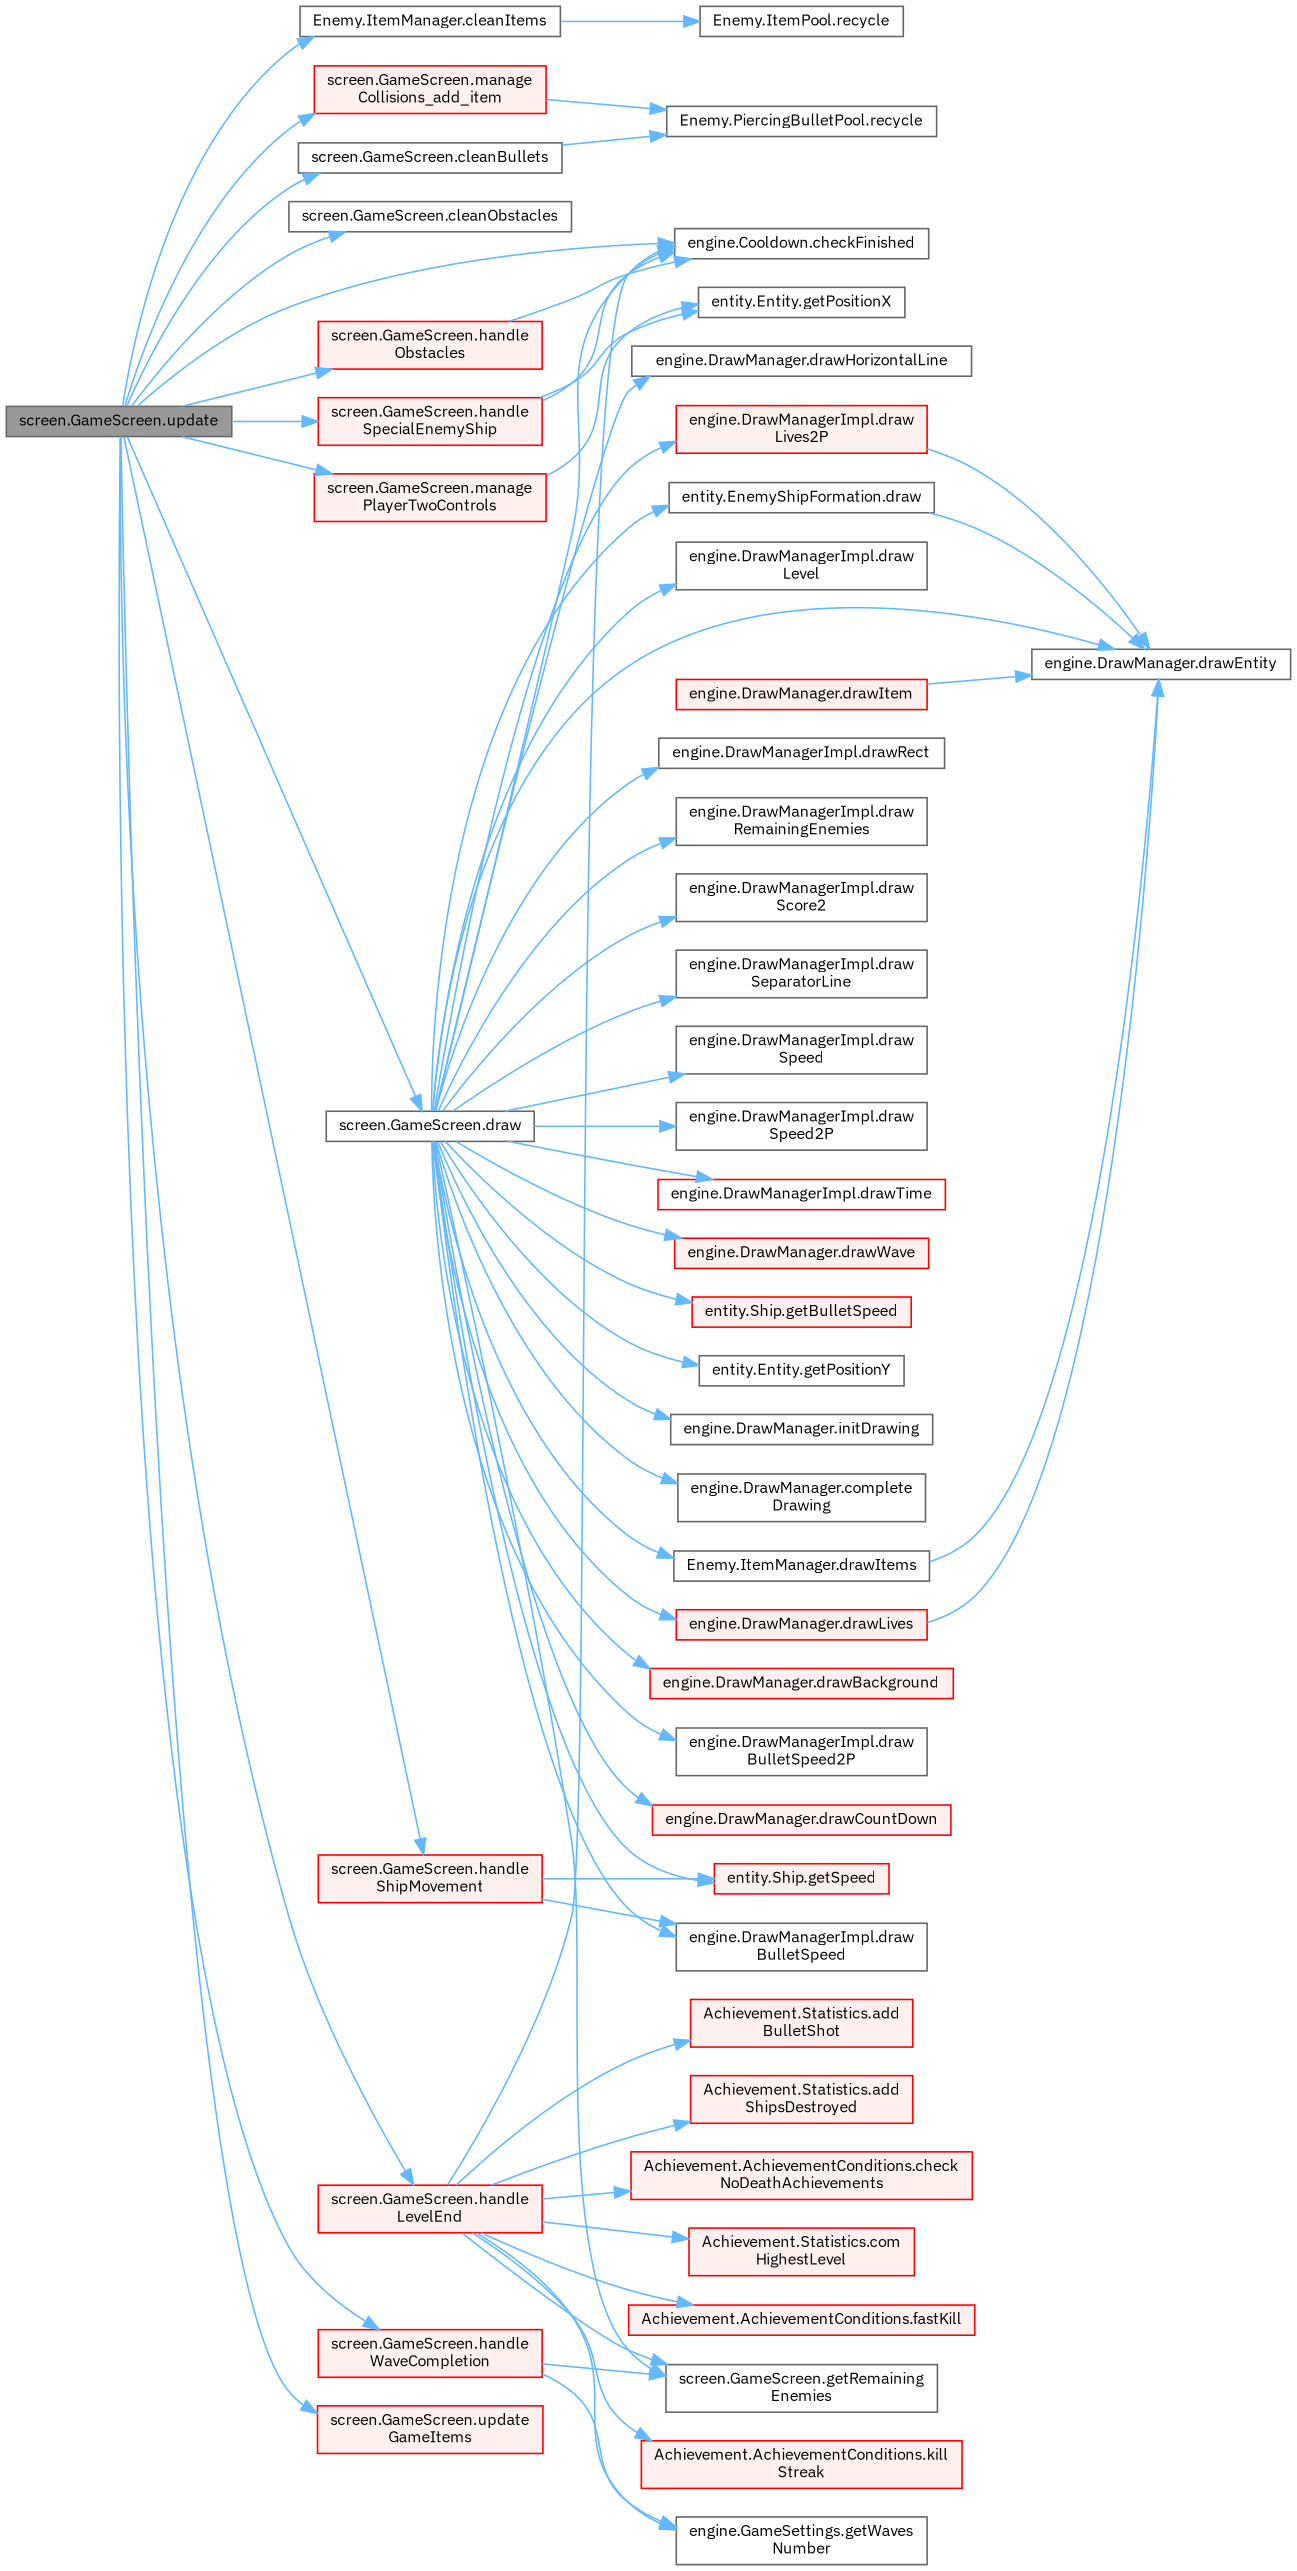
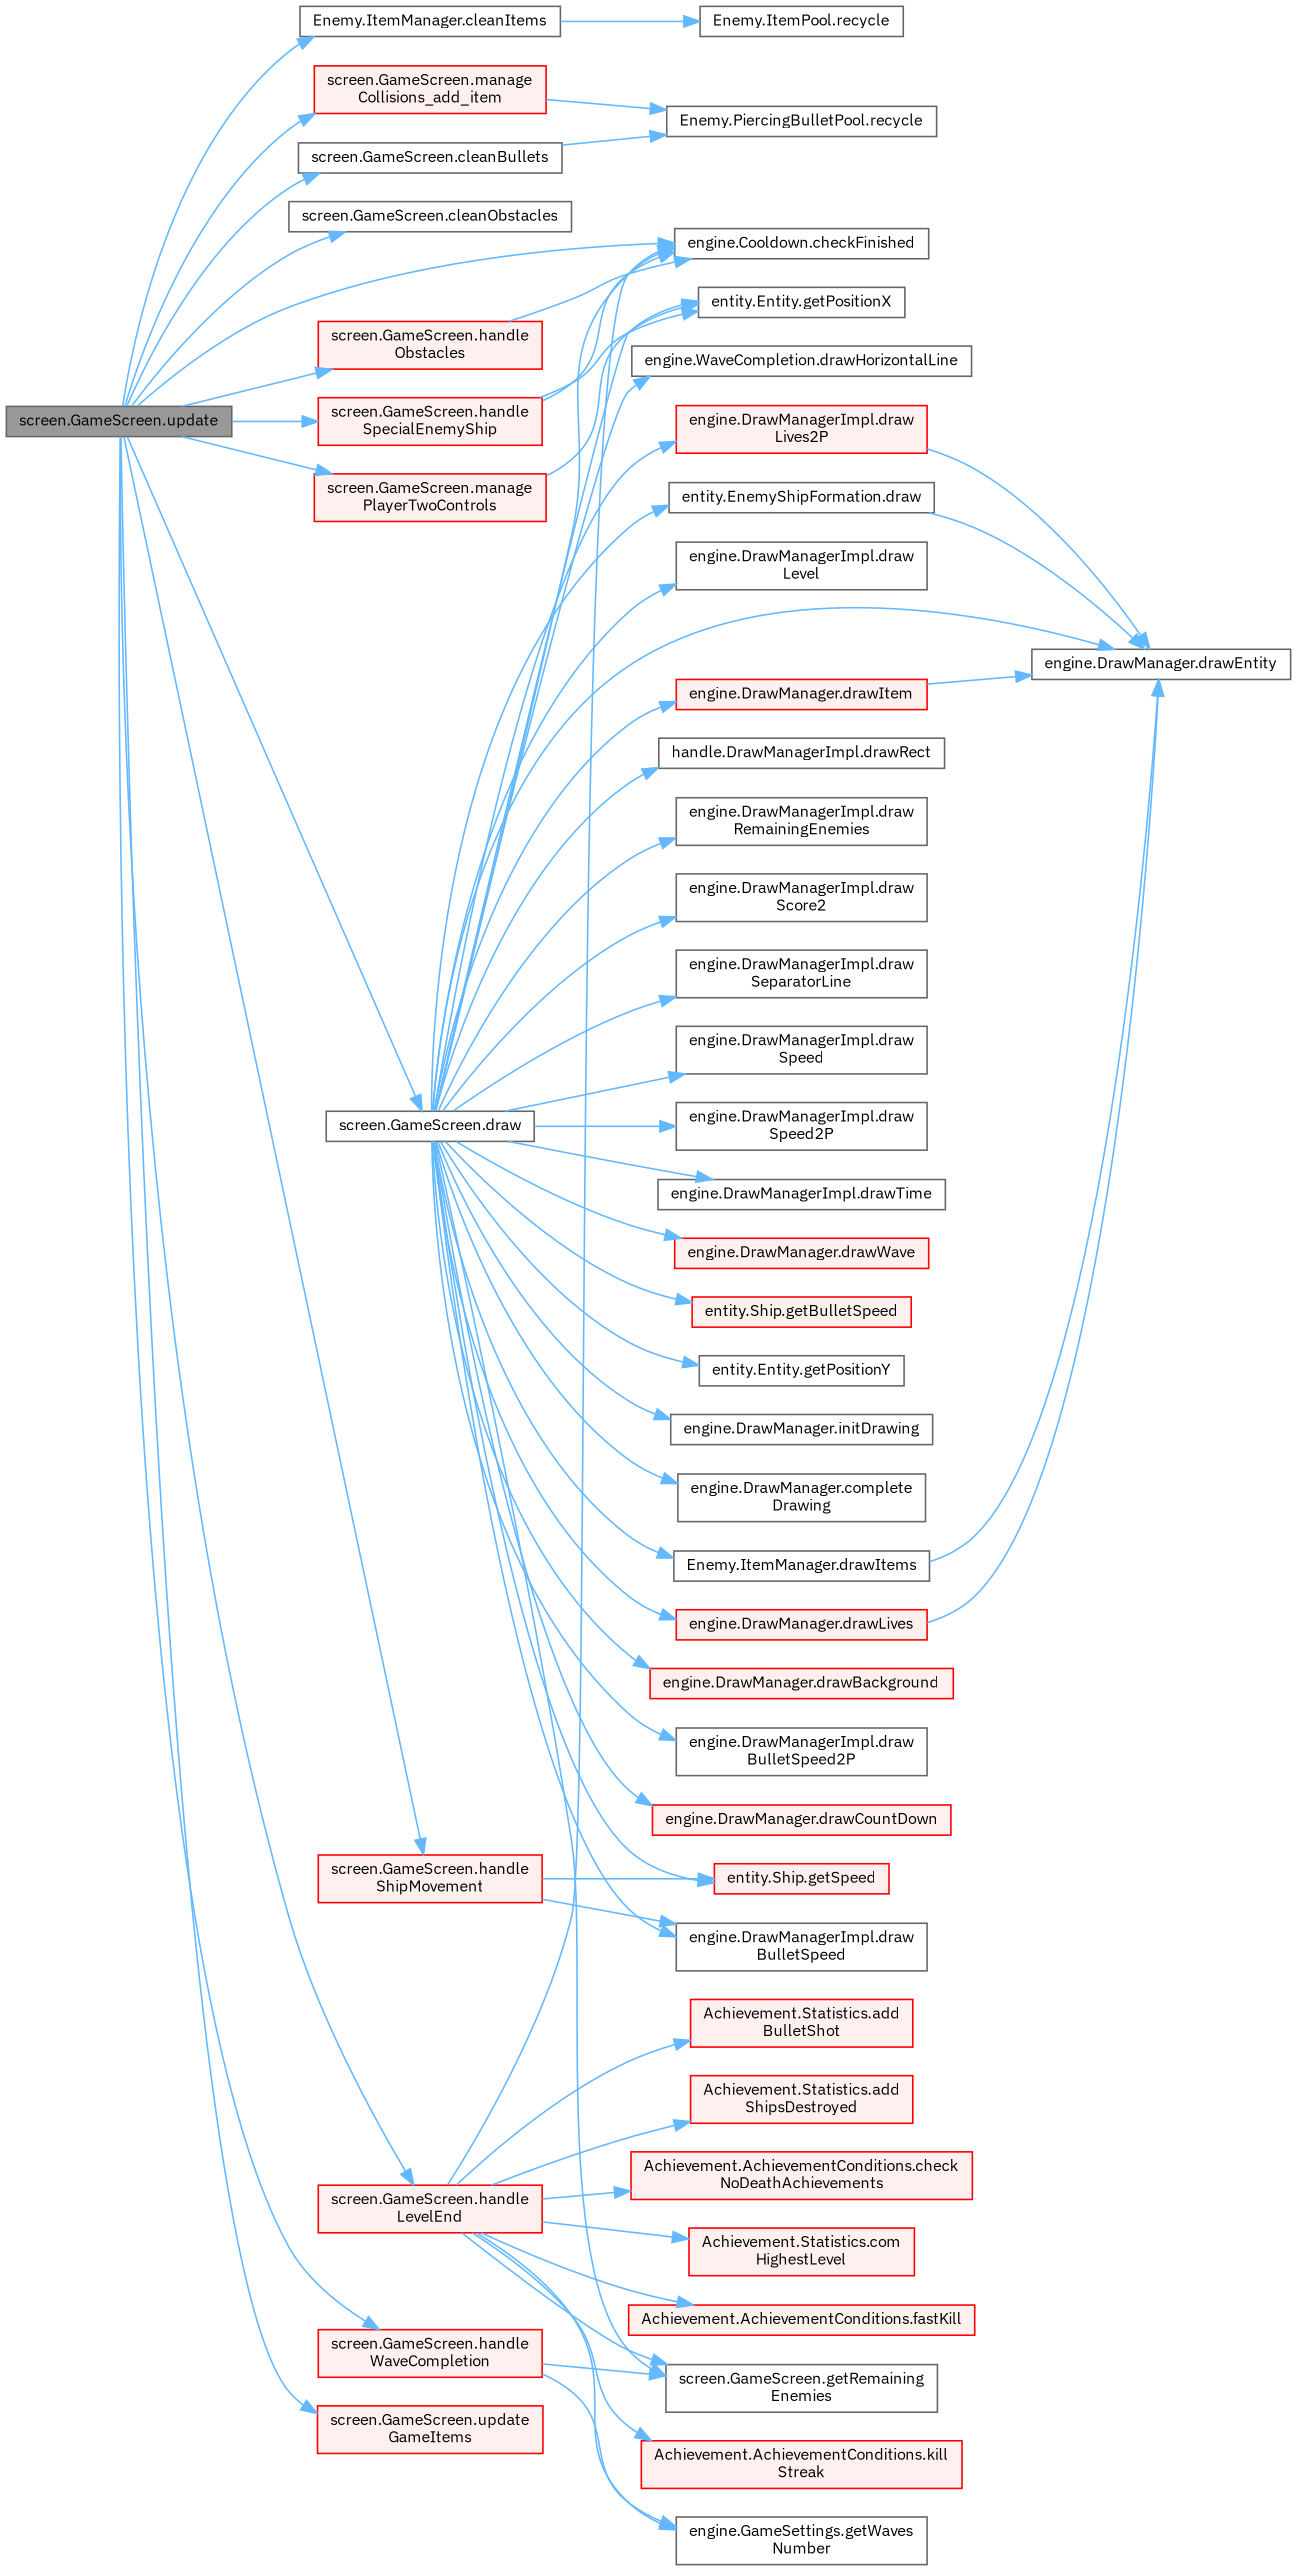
node "engine.DrawManager.drawHorizontalLine": label "engine.DrawManager.drawHorizontalLine" -> "engine.WaveCompletion.drawHorizontalLine"
edge "screen.GameScreen.draw" -> "entity.Entity.getPositionX": added
node "engine.DrawManagerImpl.drawRect": label "engine.DrawManagerImpl.drawRect" -> "handle.DrawManagerImpl.drawRect"
edge "screen.GameScreen.draw" -> "engine.DrawManager.drawItem": added
node "engine.DrawManagerImpl.drawTime": color red -> grey40
